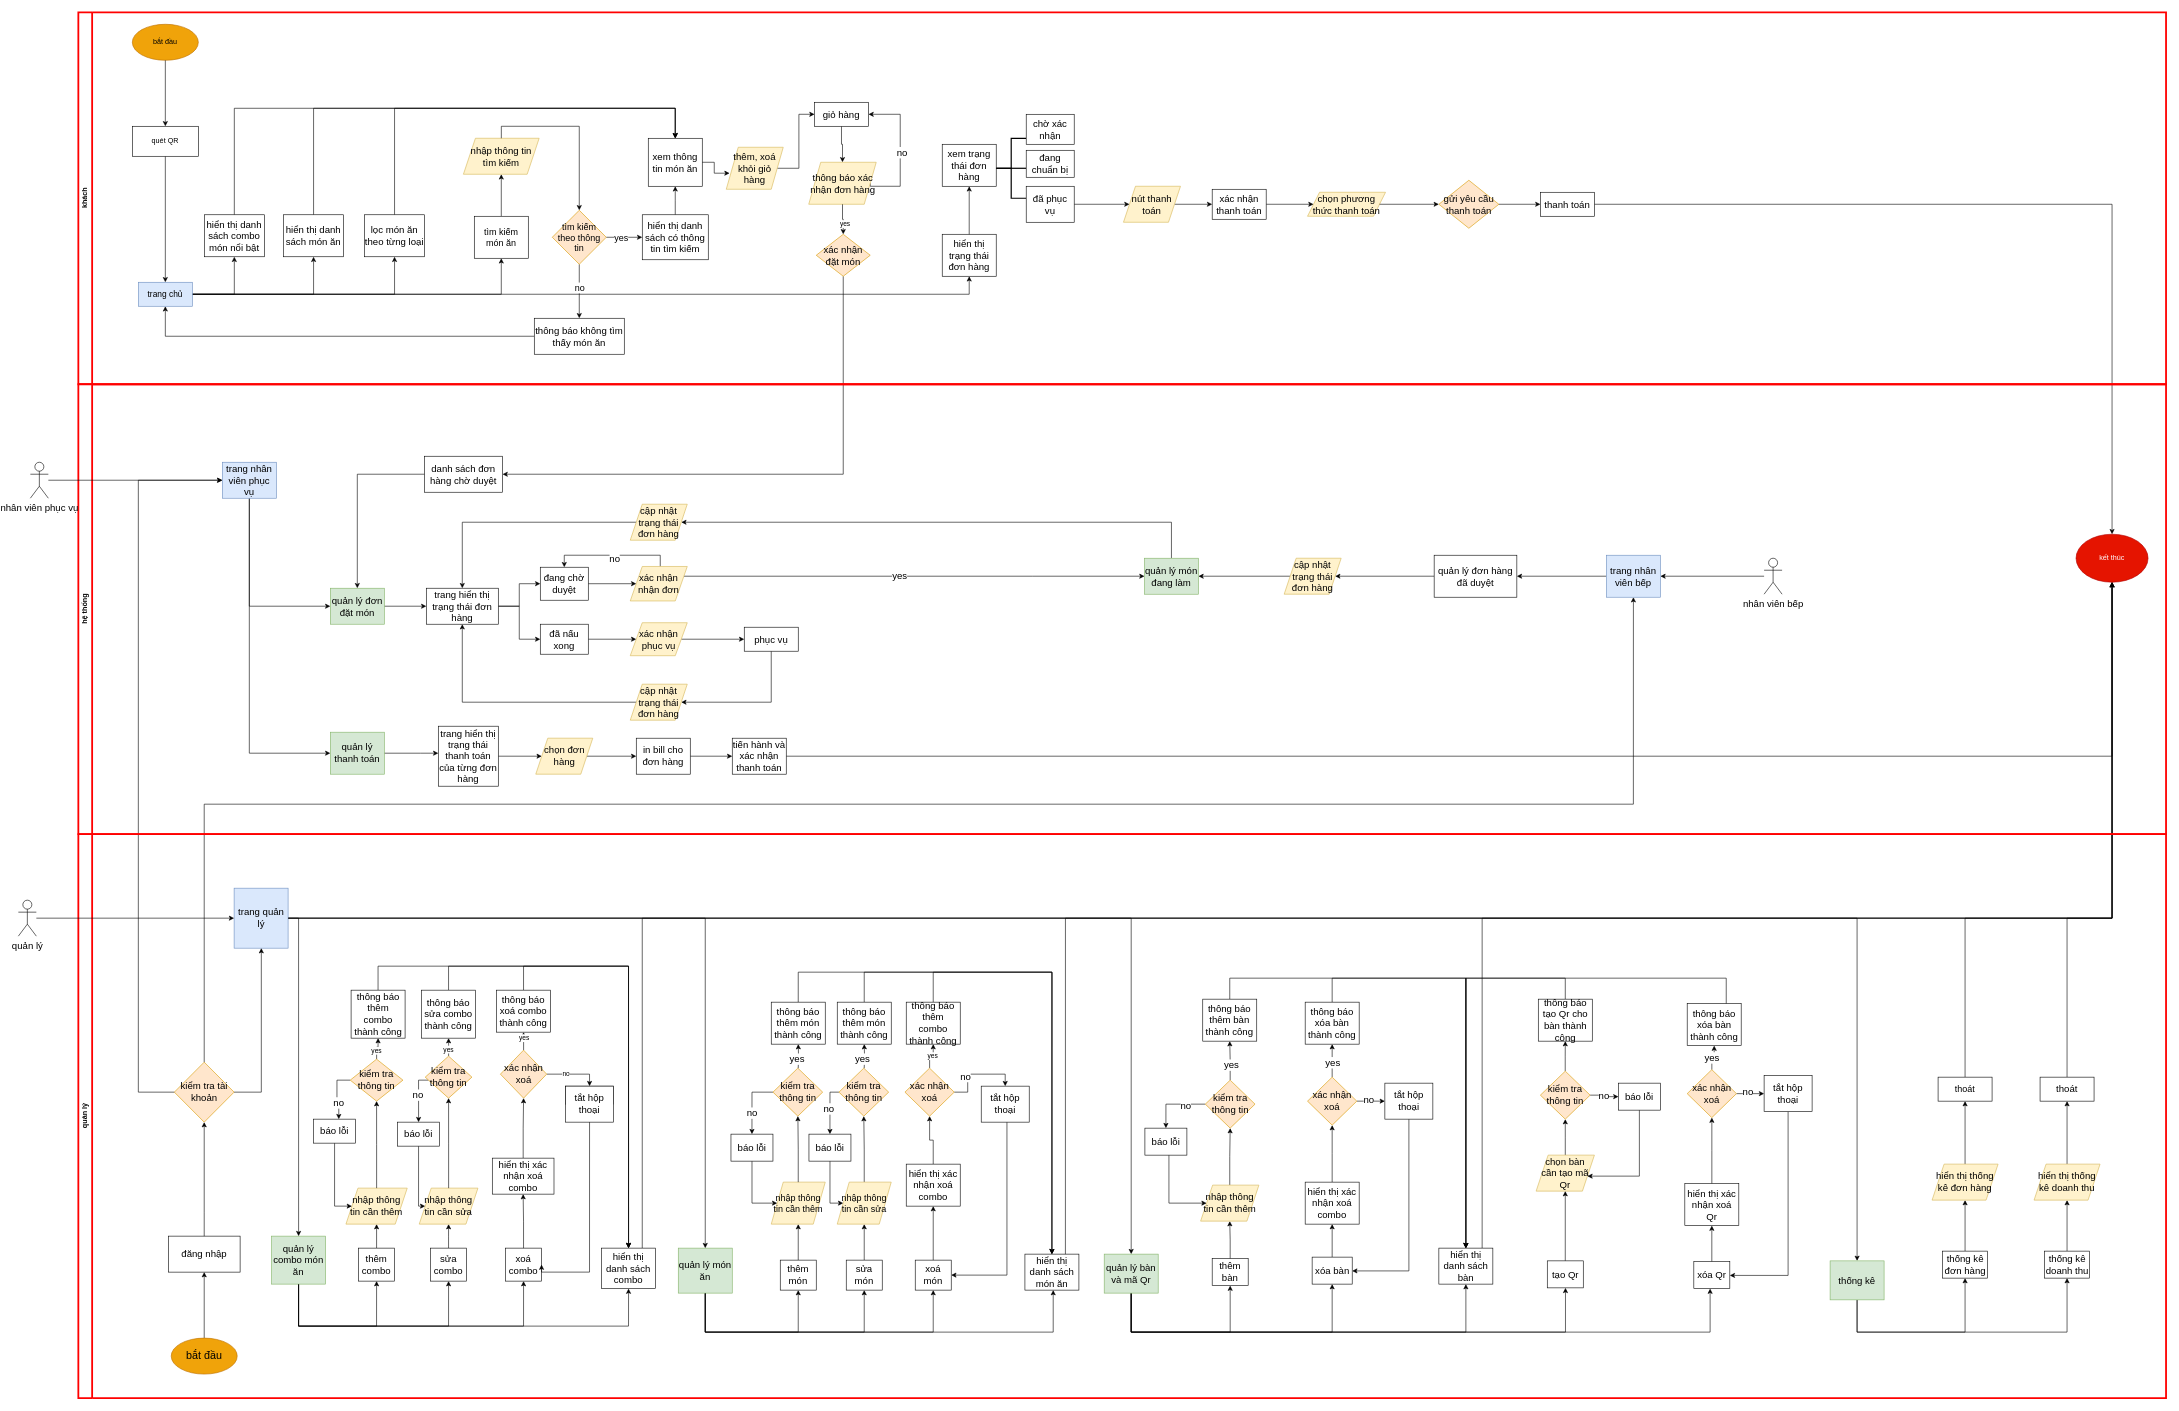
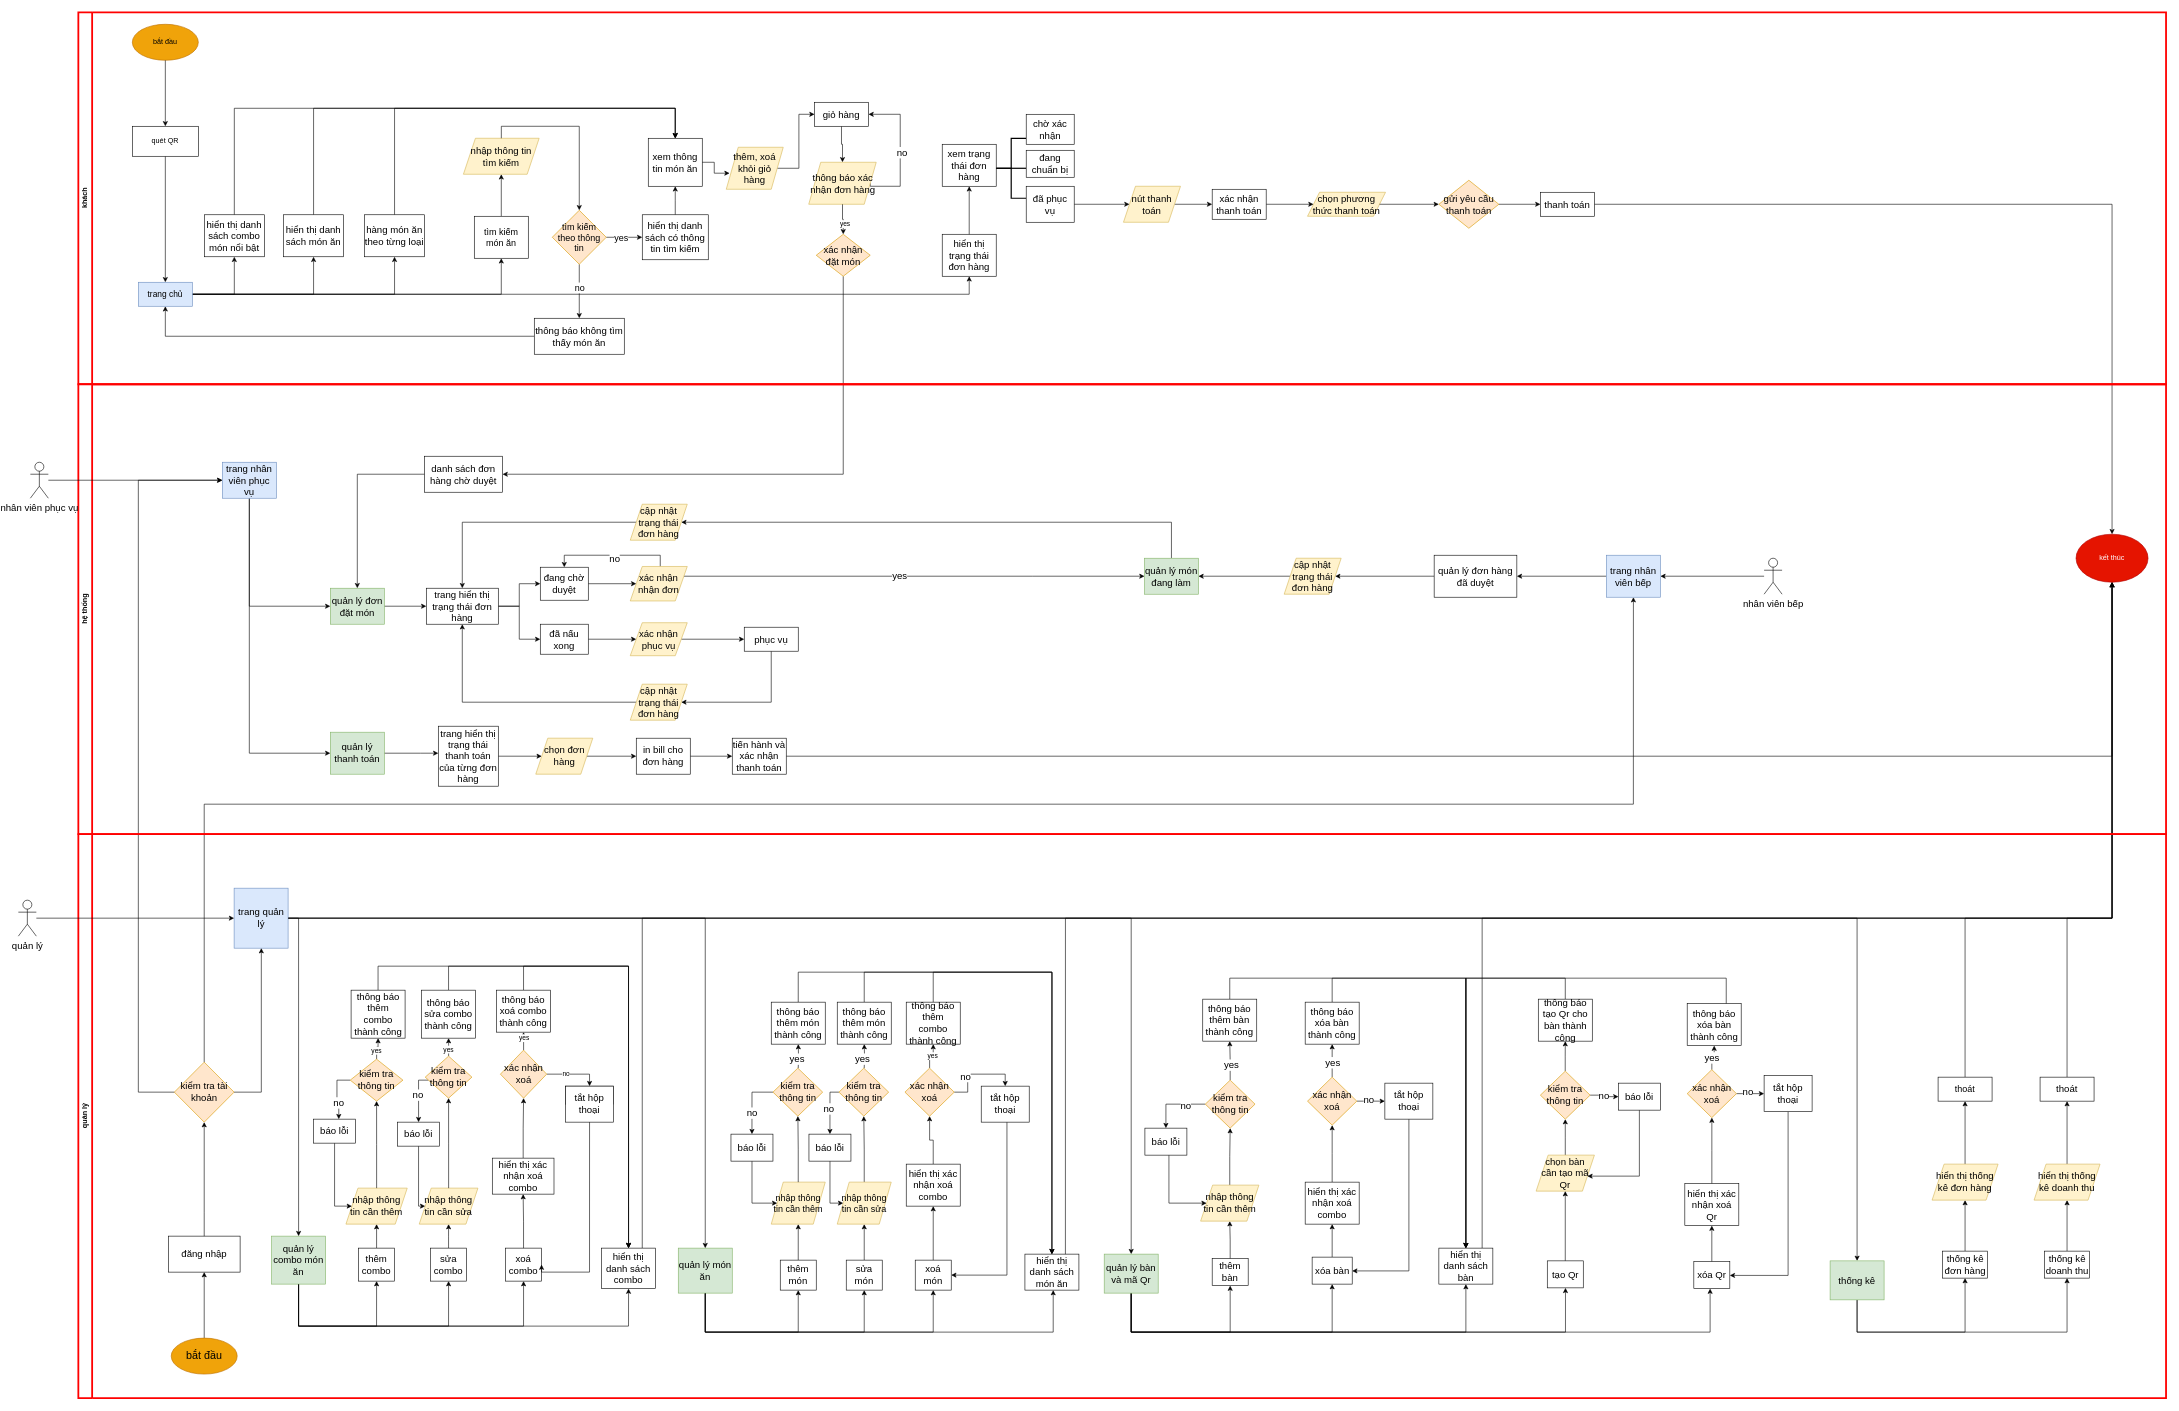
node "lọc món ăn theo từng loại": label "lọc món ăn theo từng loại" -> "hàng món ăn theo từng loại"
